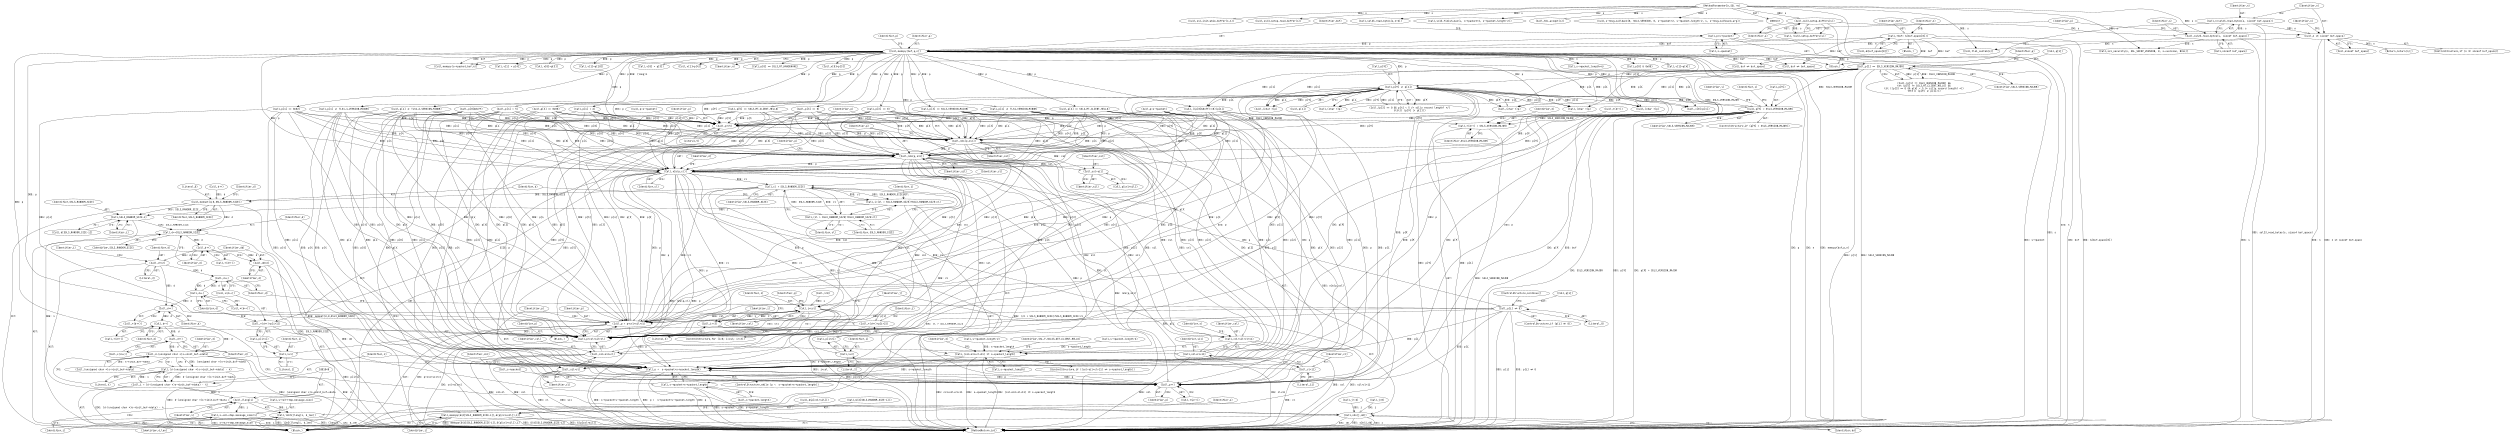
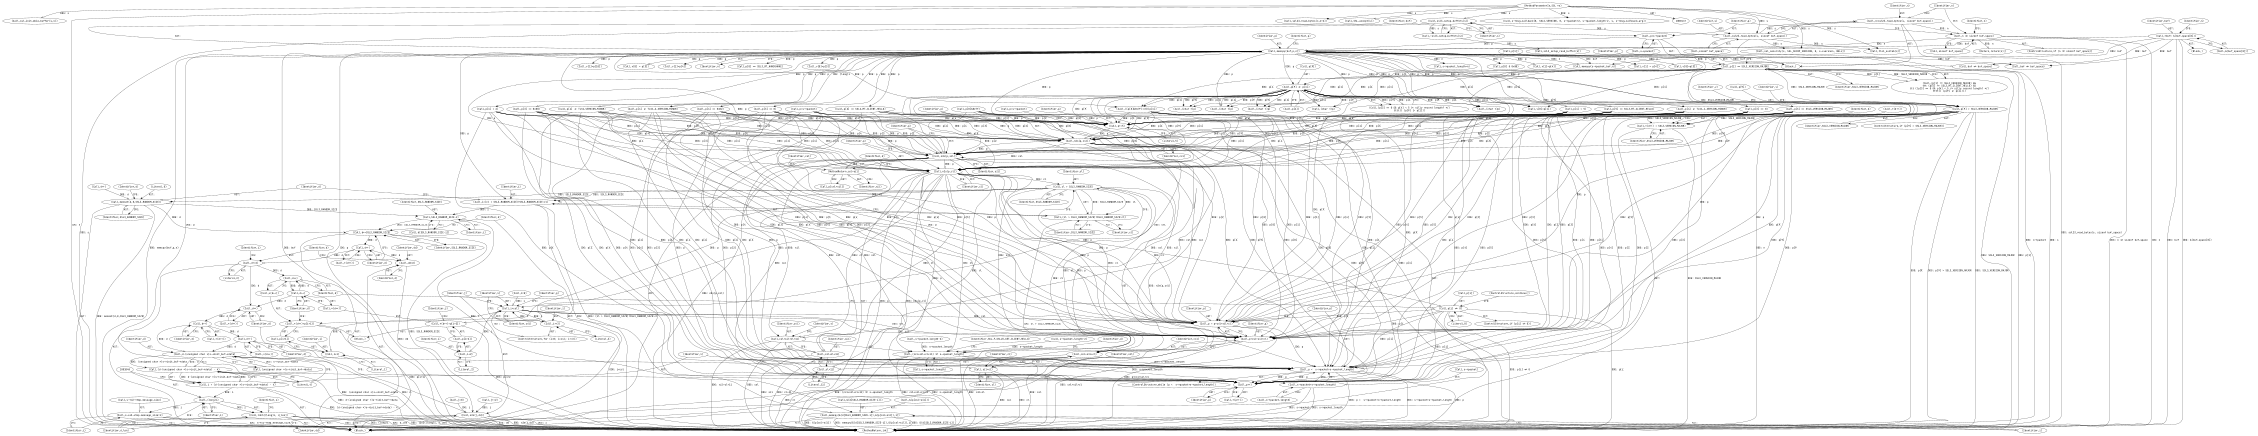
edge "(MethodParameterIn,SSL *s)" -> "(Call,ssl3_setup_read_buffer(s))": now "(Call,!ssl3_setup_buffers(s))" -> "(Call,ssl3_setup_read_buffer(s))"
node "(Call,ssl3_finish_mac(s, s->packet+2, s->packet_length-2))": removed
edge "(Call,memcpy(buf,p,n))" -> "(Call,n2s(p,csl))": now "(Call,memcpy(buf,p,n))" -> "(Call,i=(cl > SSL3_RANDOM_SIZE)?SSL3_RANDOM_SIZE:cl)"
node "(Call,csl+sil)": label "(Call,csl+sil)" -> "(MethodReturn,csl+sil)"
edge "(Call,n2s(p,cl))" -> "(Call,*(d++)=p[i+1])": label "SIZE: p" -> "DDG: p"
edge "(Call,p[2] == SSL2_MT_CLIENT_HELLO)" -> "(Call,p+csl+sil+cl)": removed, label "DDG: p[2]"
node "(ControlStructure,if ((csl+sil+cl+11) != s->packet_length))": removed
